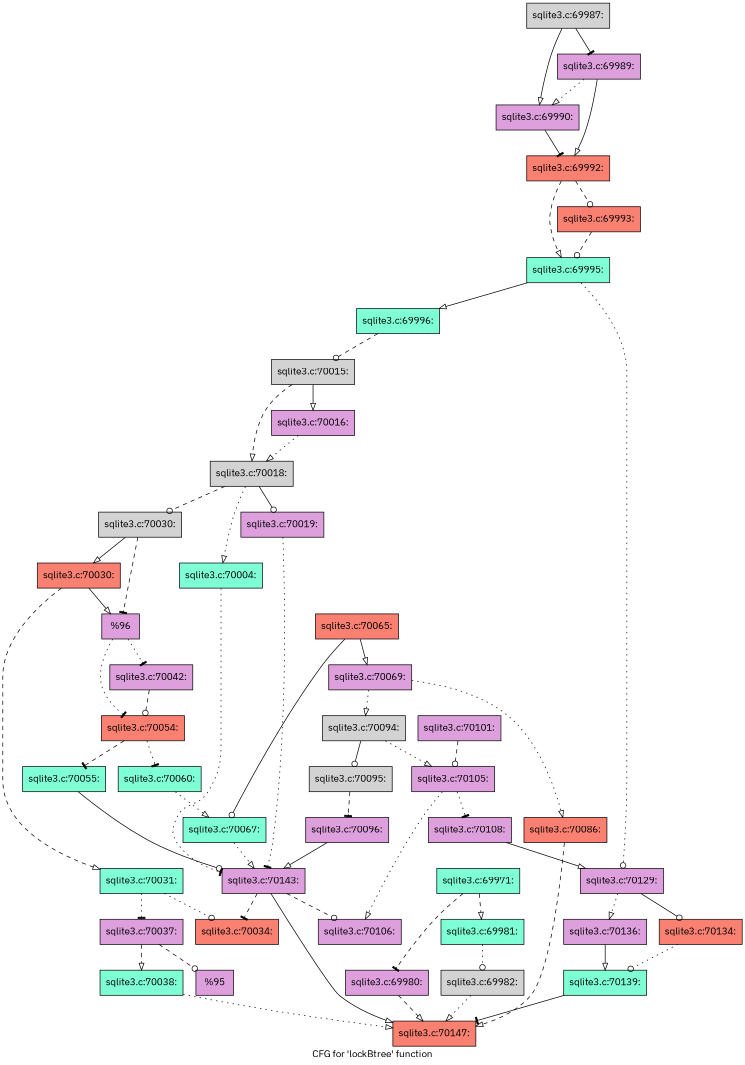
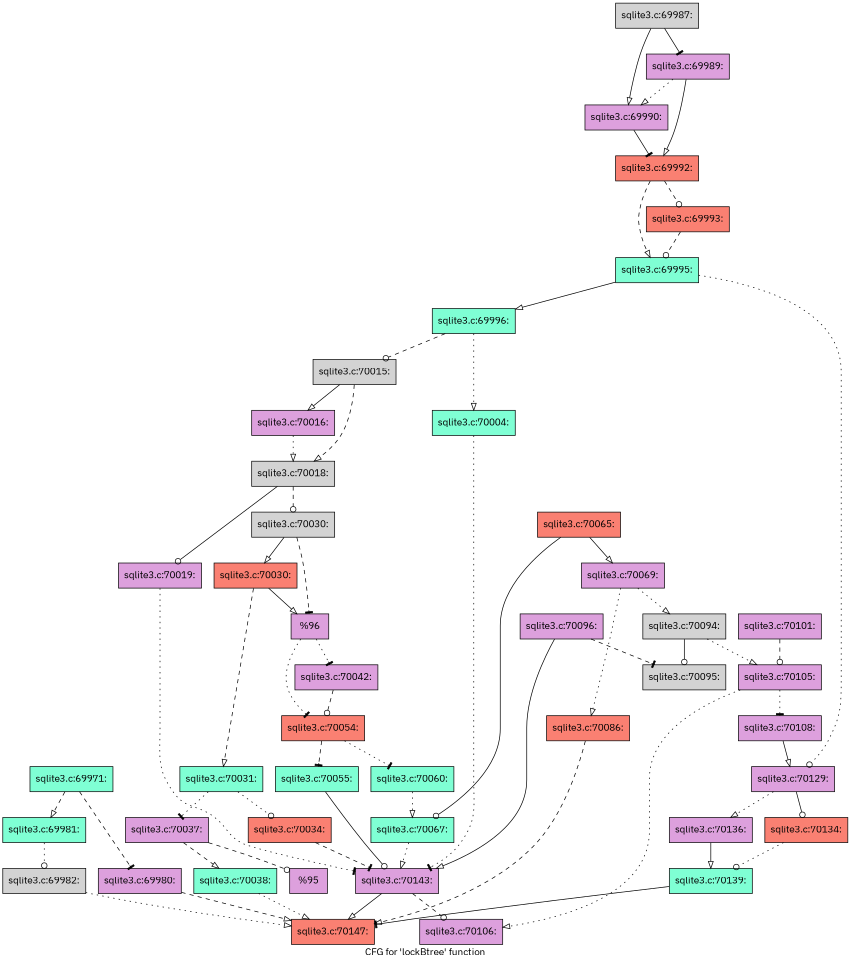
edge "sqlite3.c:70018:" -> "sqlite3.c:70004:": now "sqlite3.c:69996:" -> "sqlite3.c:70004:"
edge "sqlite3.c:70095:" -> "sqlite3.c:70096:": reversed
edge "sqlite3.c:70143:" -> "sqlite3.c:70034:": reversed
